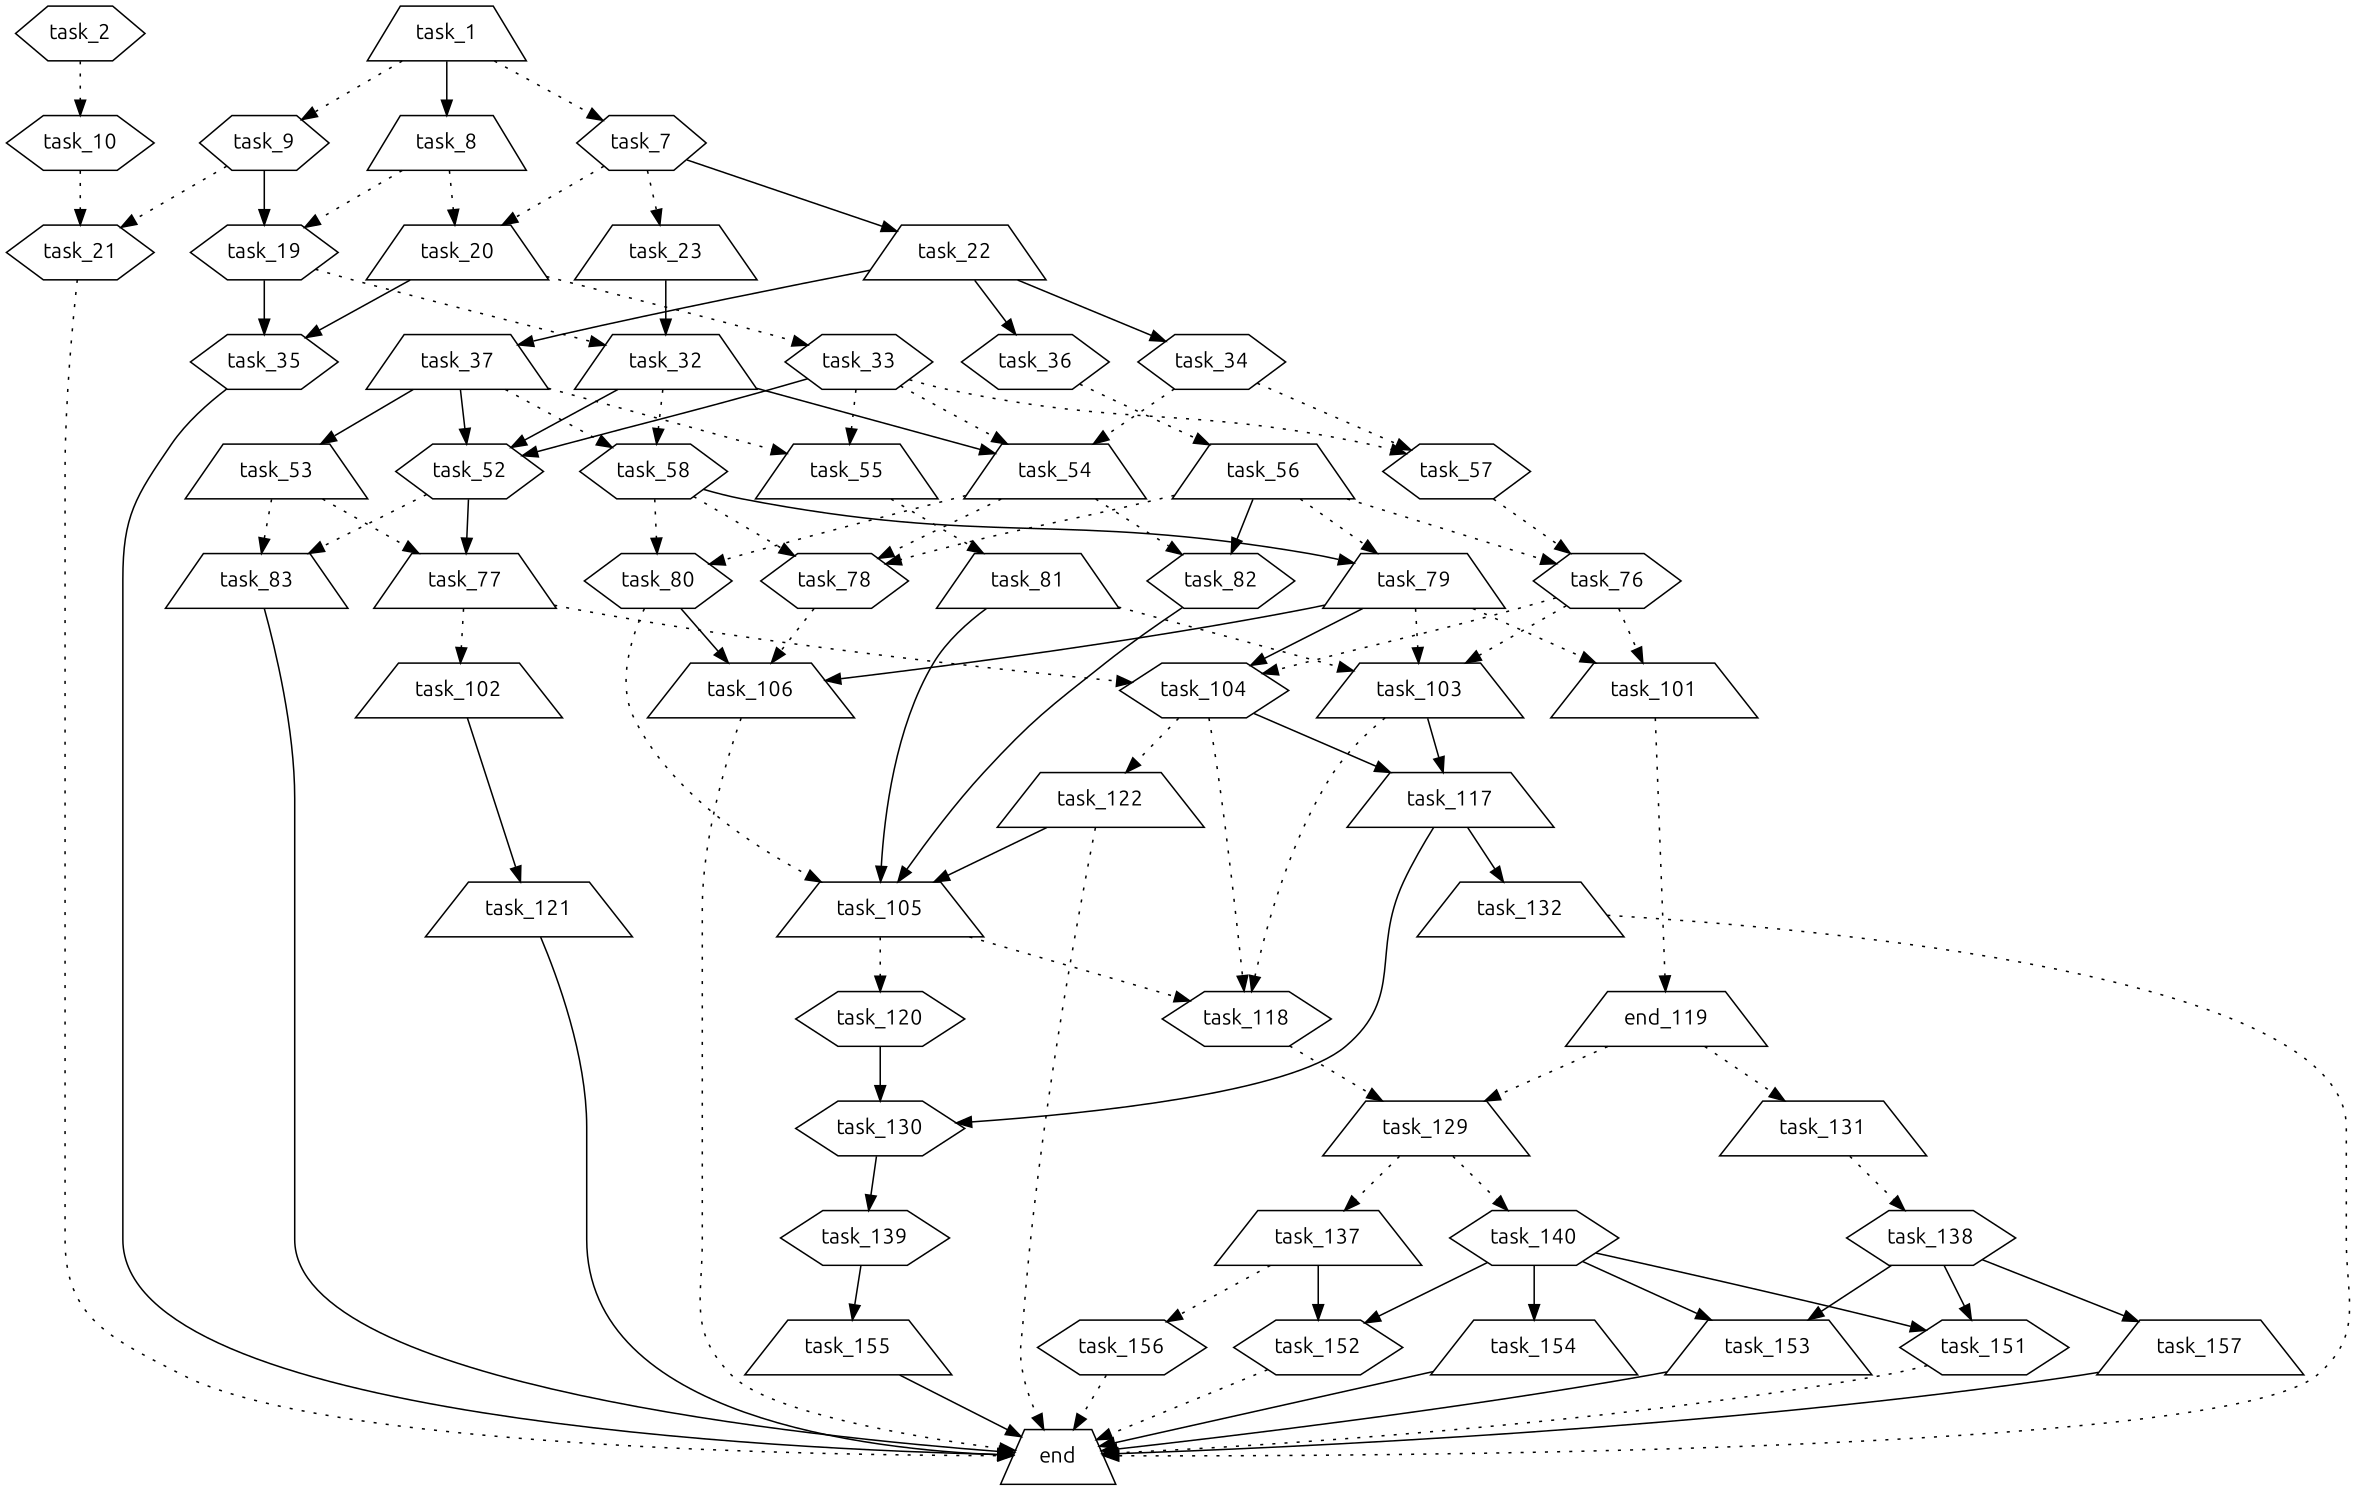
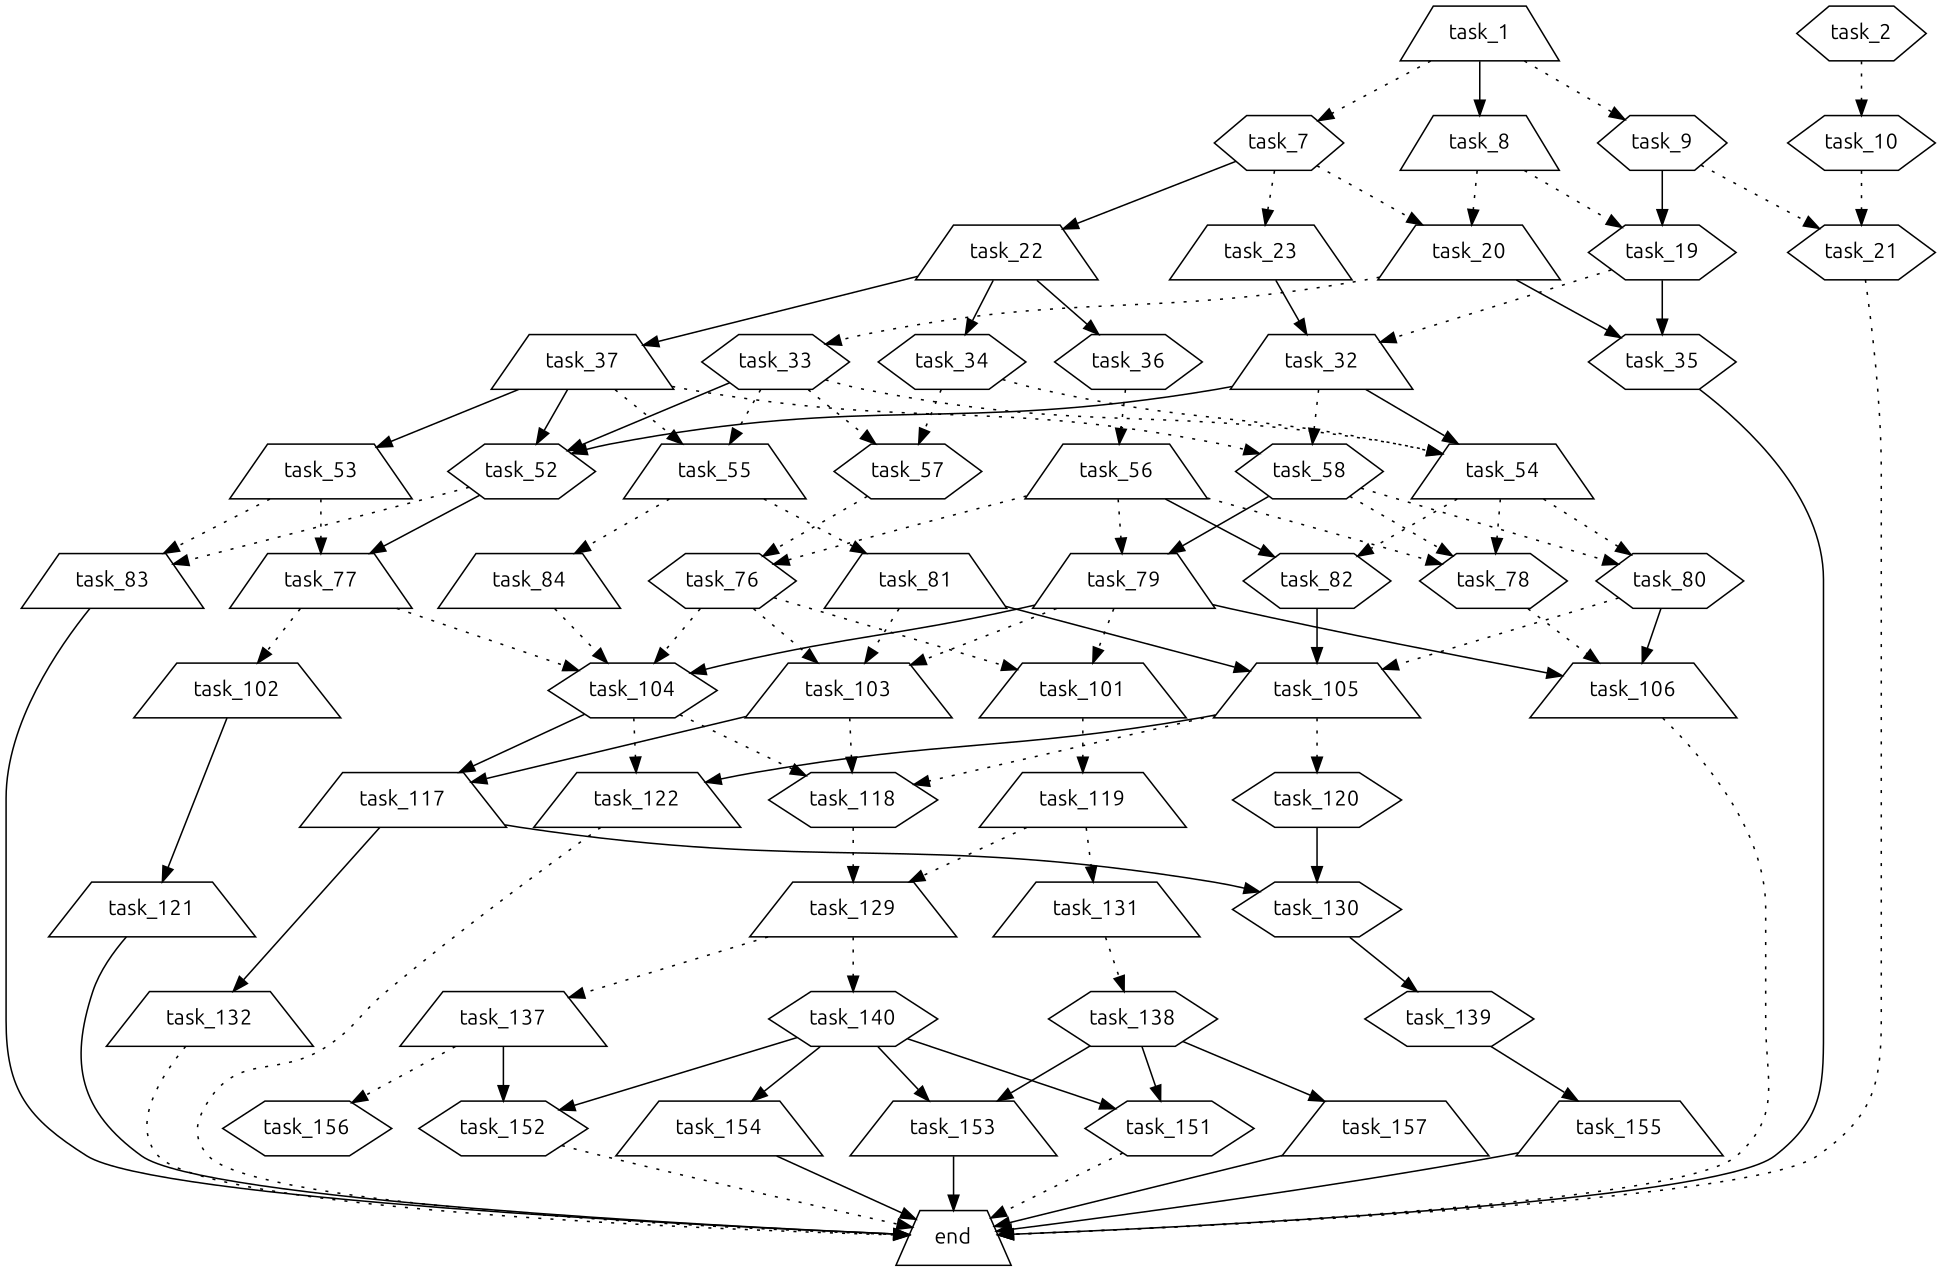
node "task_84": added
edge "task_122" -> "task_105": reversed
node "end_119": label "end_119" -> "task_119"
edge "task_156" -> "end": removed
